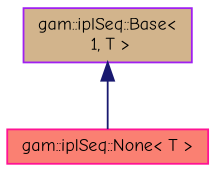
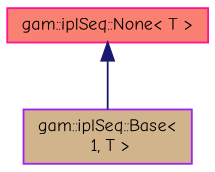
edge "gam::iplSeq::None< T >" -> "gam::iplSeq::Base< 1, T >": reversed
